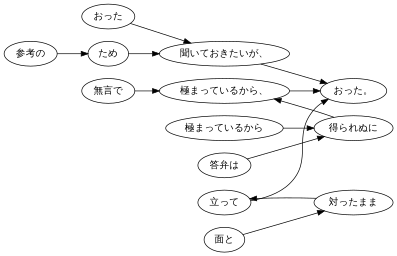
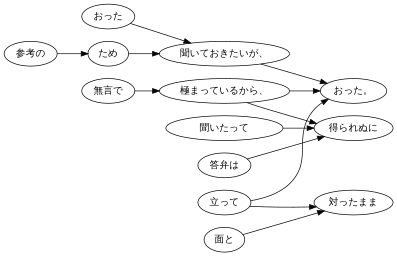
edge "得られぬに" -> "極まっているから、": reversed
node "極まっているから": label "極まっているから" -> "聞いたって"
edge "対ったまま" -> "立って": reversed
